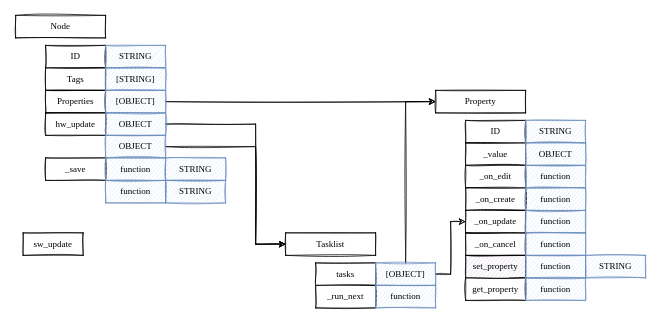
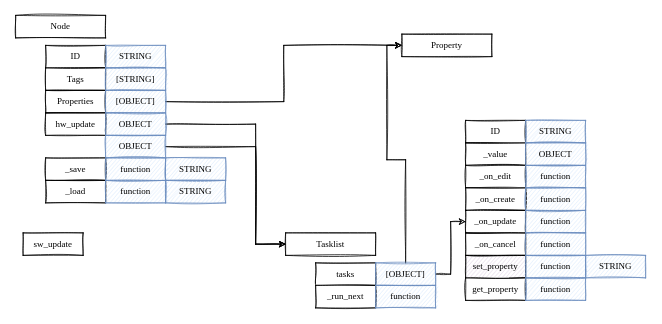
node "Property": moved (480, 102) -> (447, 45)
node "_load": added
